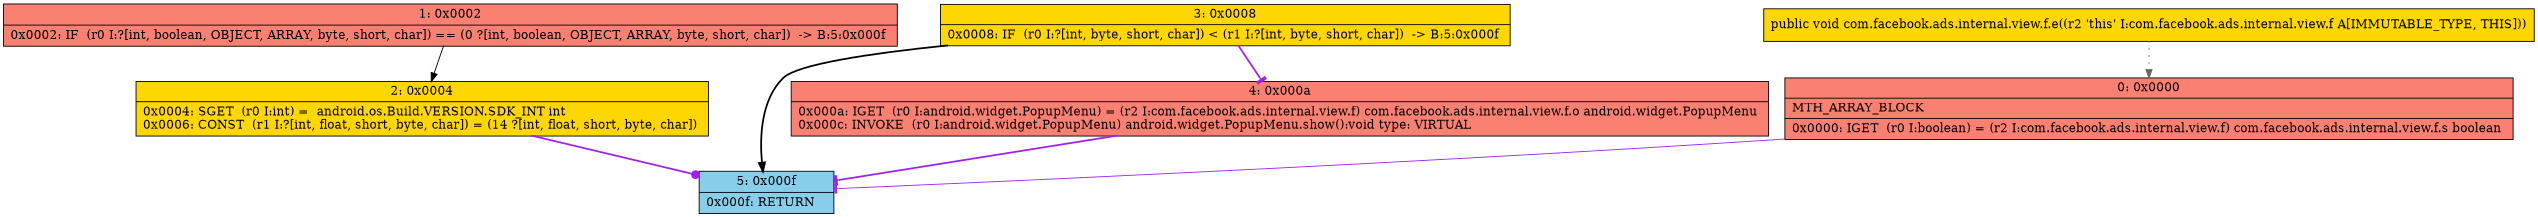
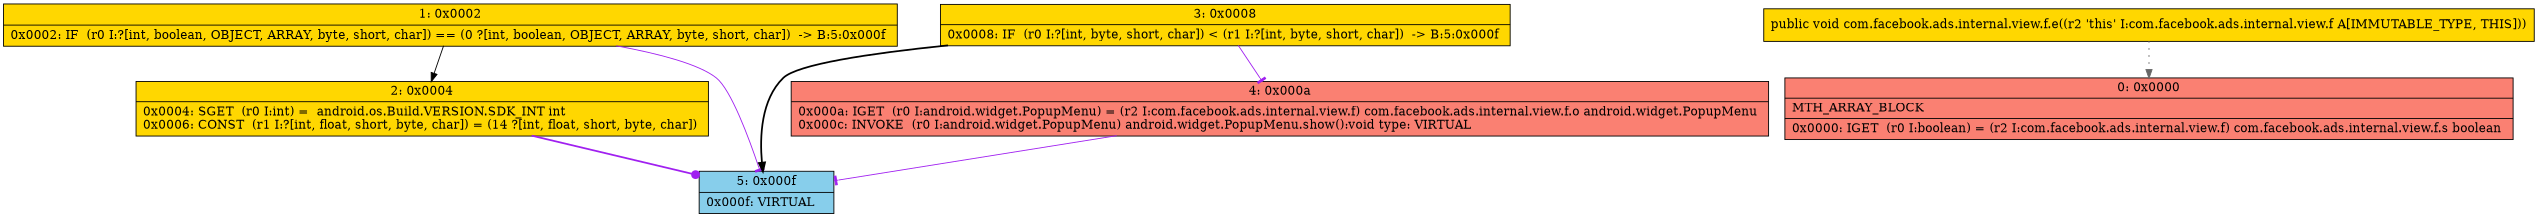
node "1: 0x0002": fillcolor salmon -> gold
edge "3: 0x0008" -> "4: 0x000a": style bold -> solid
edge "4: 0x000a" -> "5: 0x000f": style bold -> solid
edge "0: 0x0000" -> "5: 0x000f": now "1: 0x0002" -> "5: 0x000f"
node "5: 0x000f": text "0x000f: RETURN" -> "0x000f: VIRTUAL"
